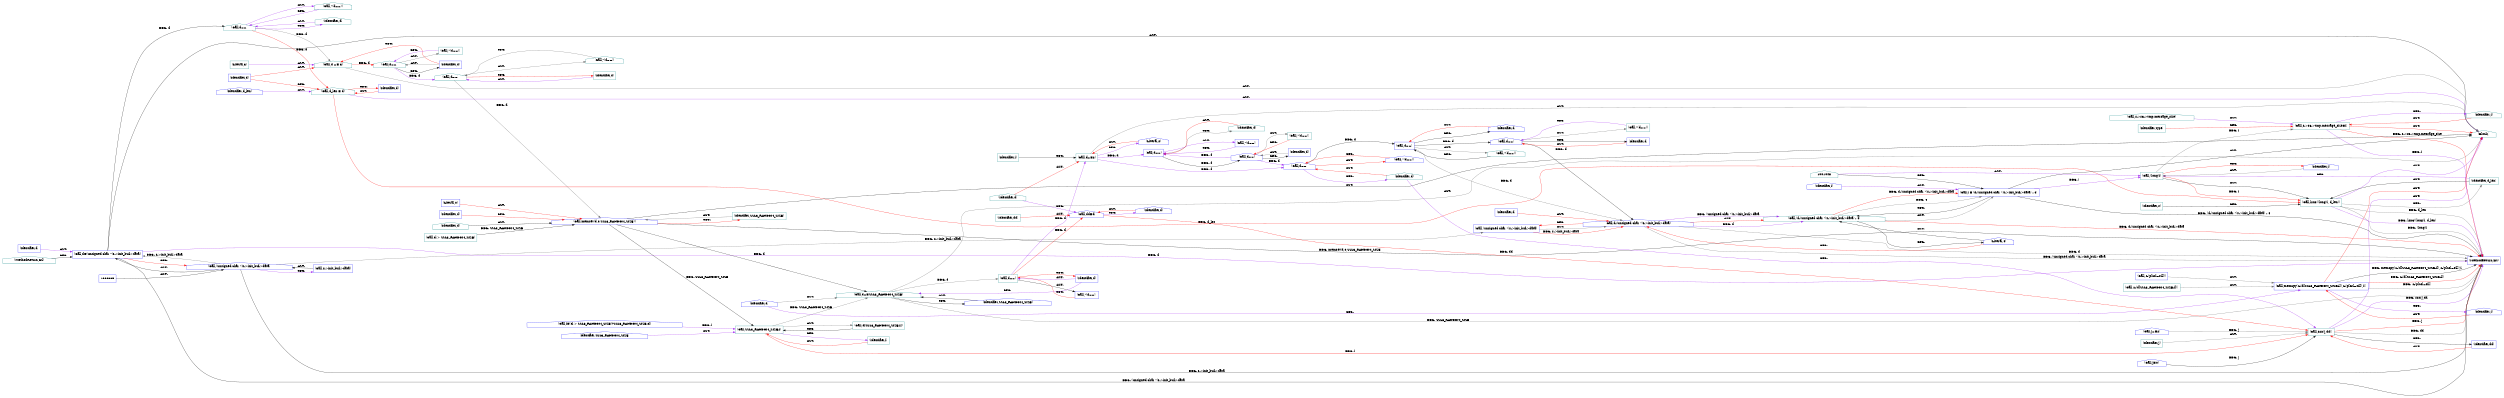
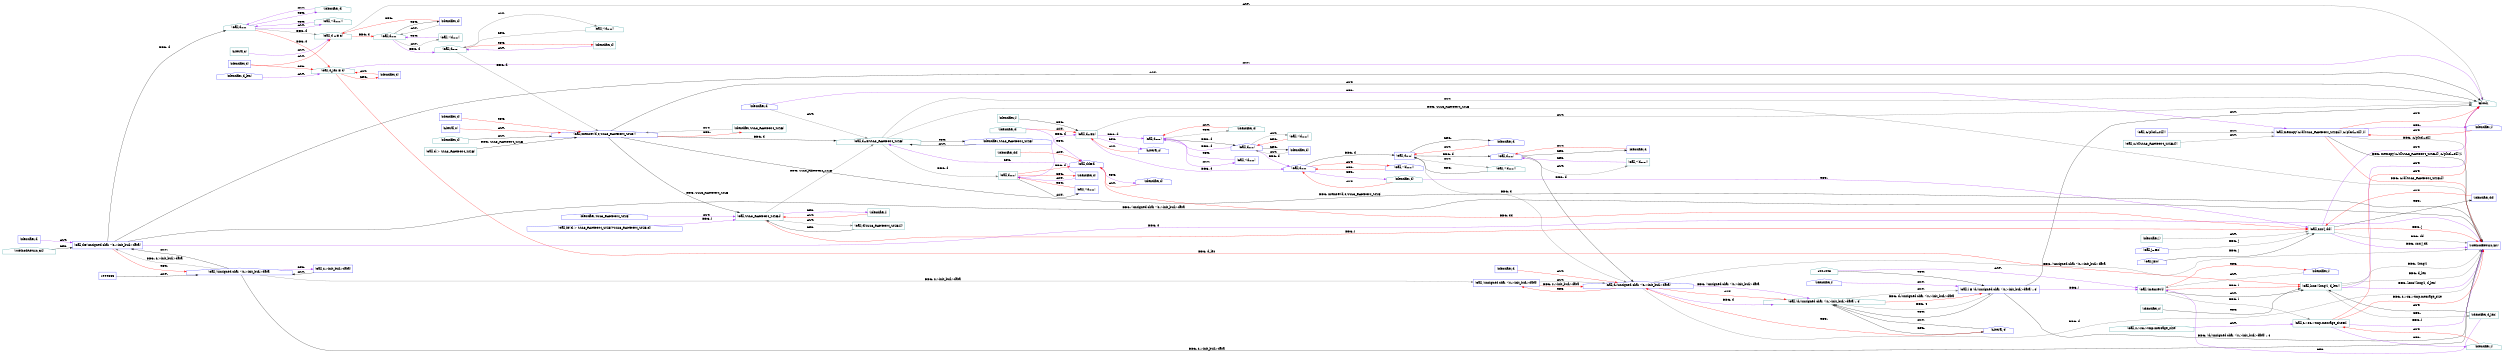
node "(Identifier,type)": removed
node "(Call,(long)i)": label "(Call,(long)i)" -> "(Call,(memset)i)"
edge "(Call,(d-(unsigned char *)s->init_buf->data) - 4)" -> "(MethodReturn,int)": removed, label "DDG: d-(unsigned char *)s->init_buf->data"
